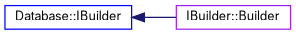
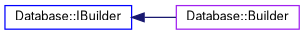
node "IBuilder::Builder": label "IBuilder::Builder" -> "Database::Builder"
